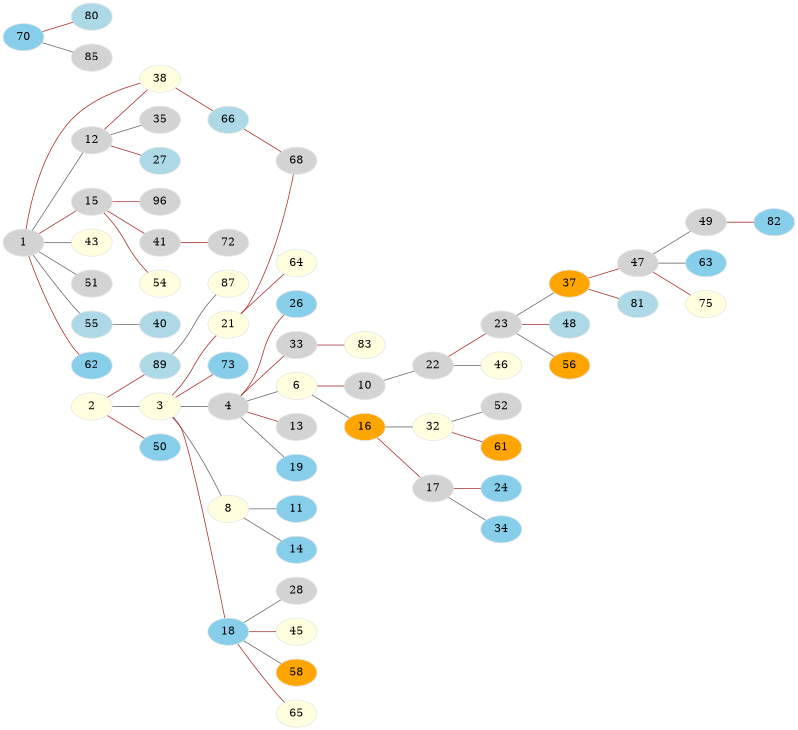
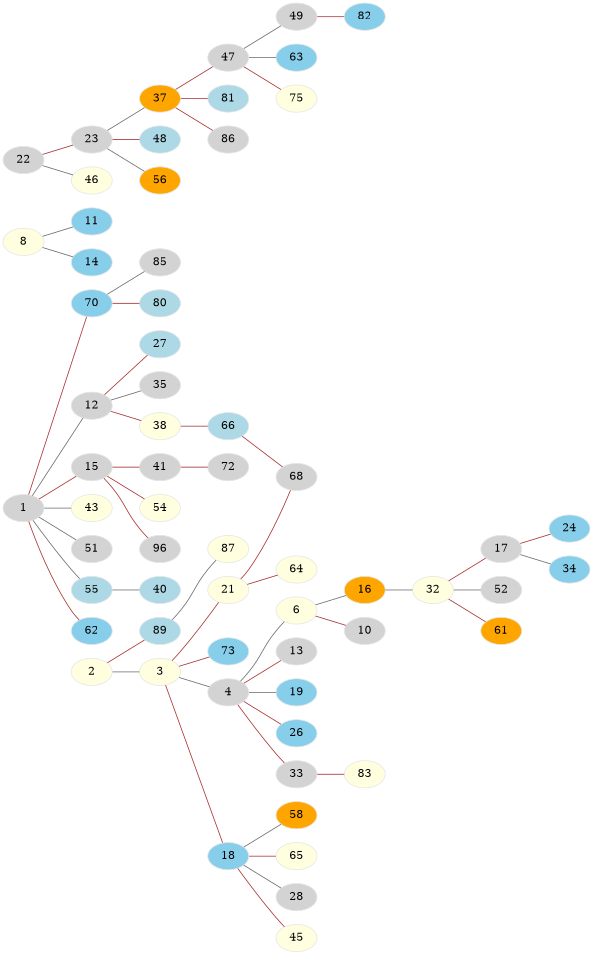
edge "38" -- "1": now "70" -- "1"
node "86": added
edge "22" -- "10": removed
node "50": removed
edge "3" -- "8": removed
edge "16" -- "17": now "32" -- "17"
